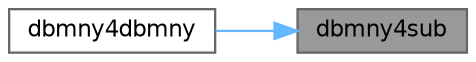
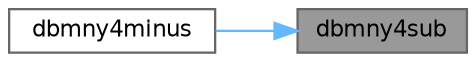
node "dbmny4dbmny": label "dbmny4dbmny" -> "dbmny4minus"
